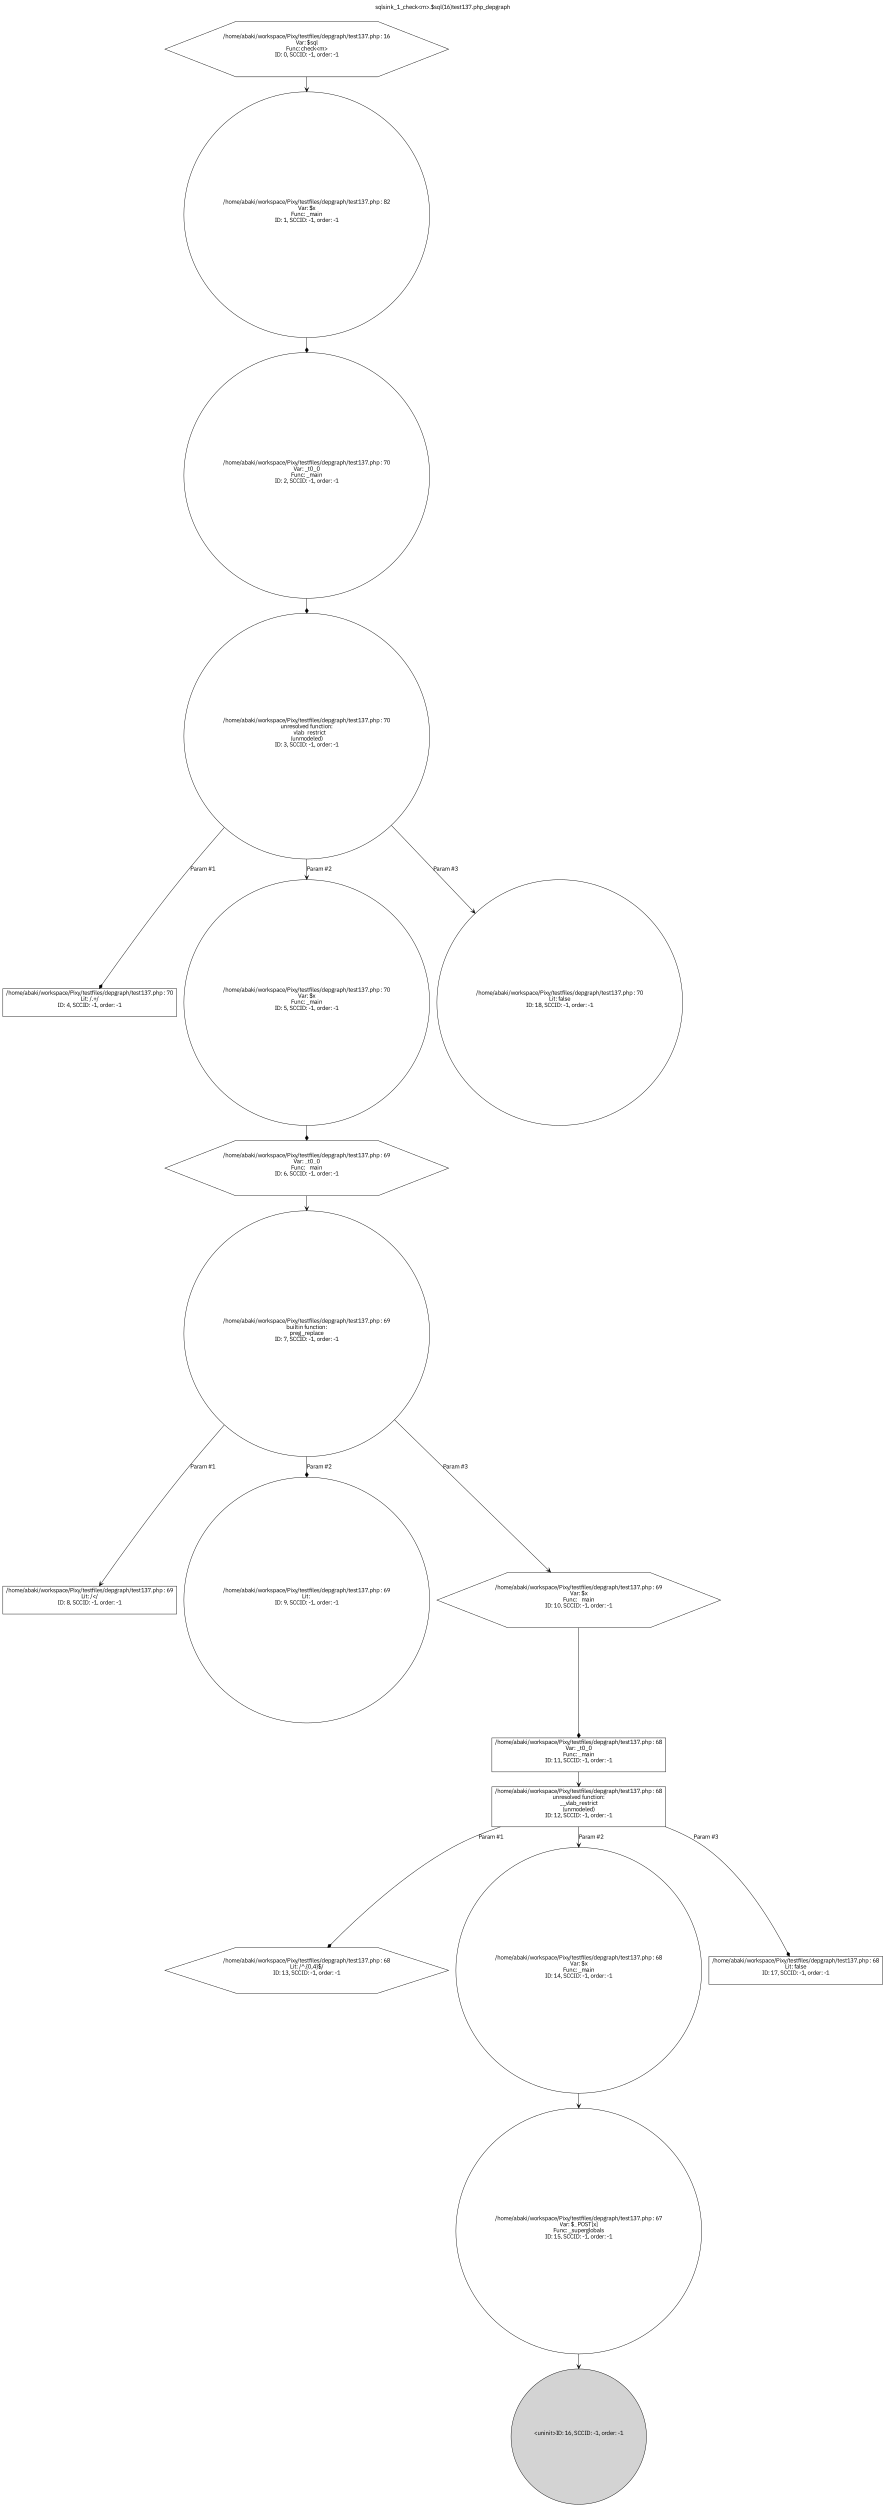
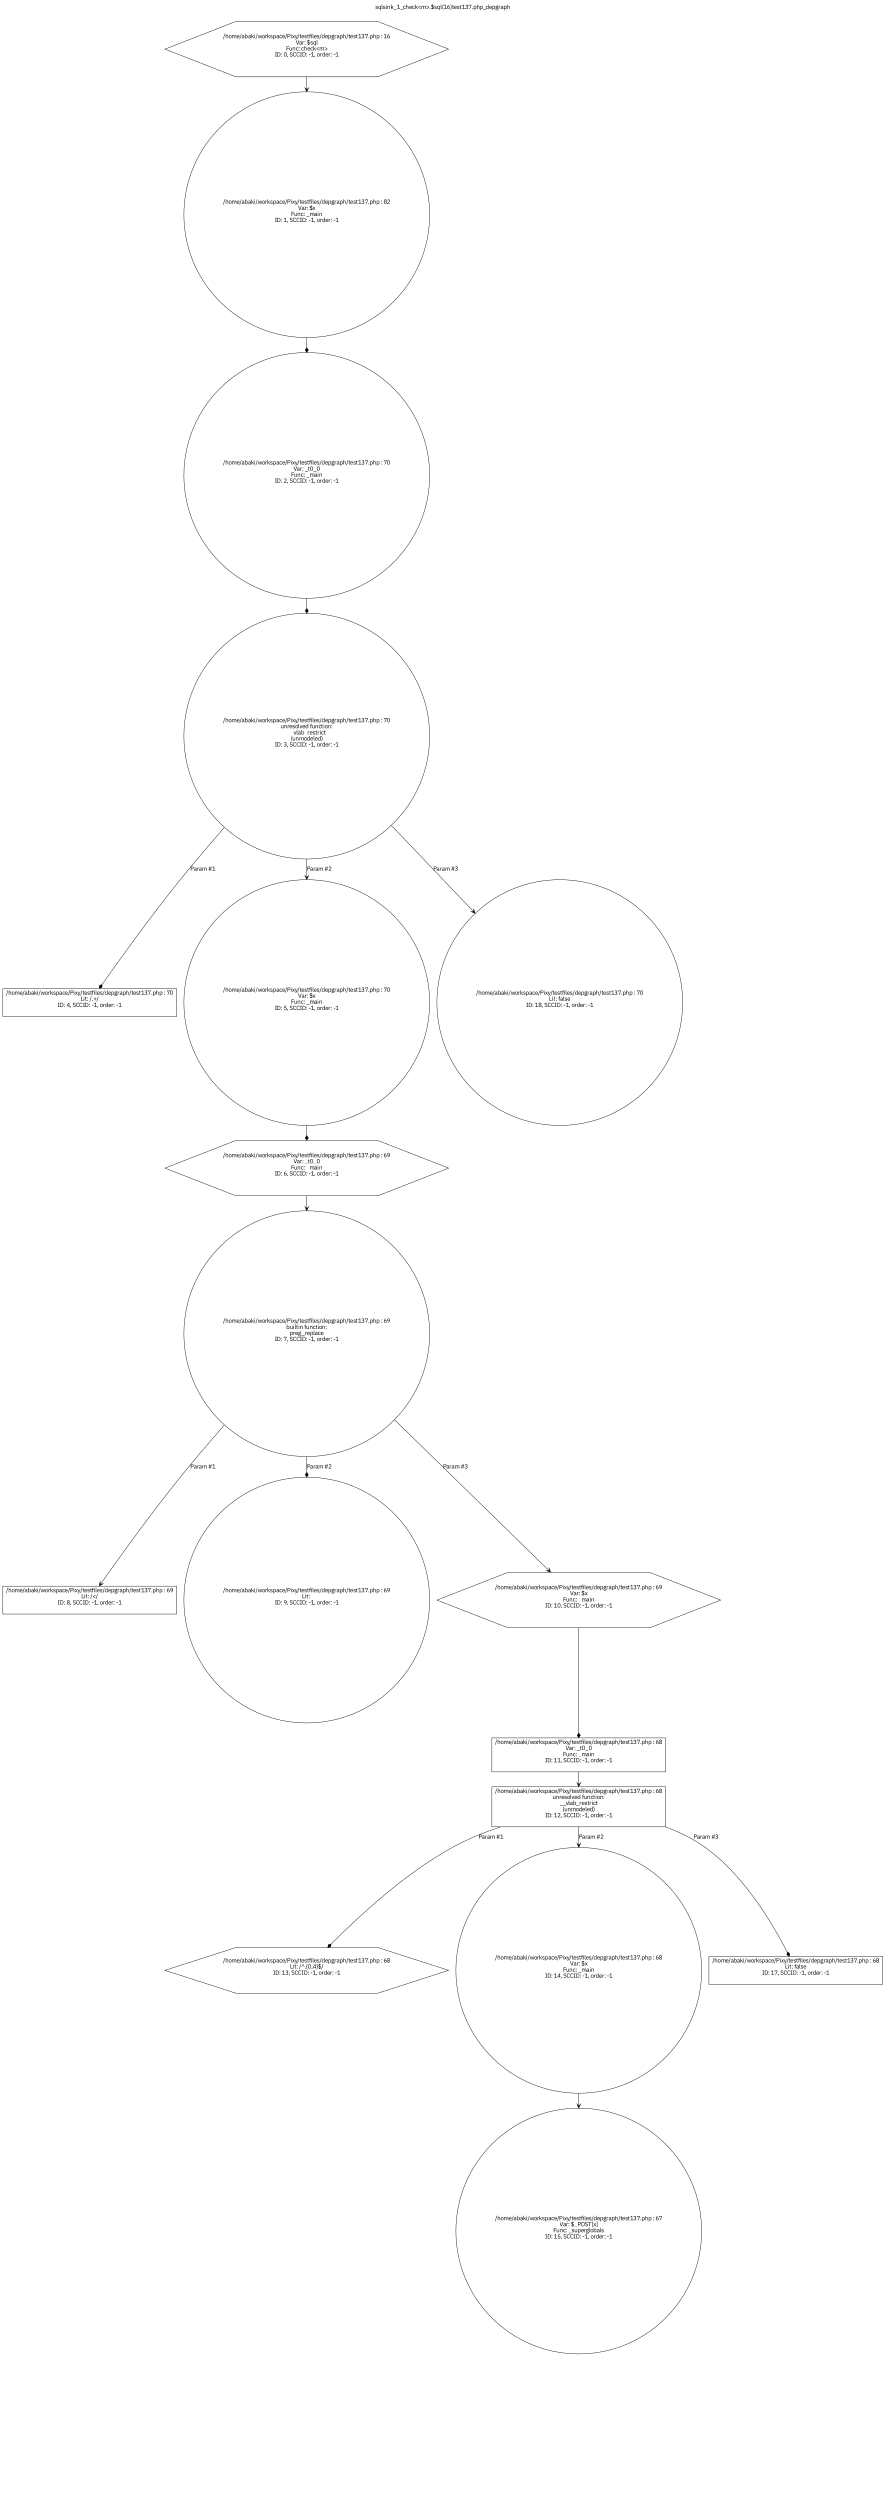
node "<uninit>ID: 16, SCCID: -1, order: -1": removed
